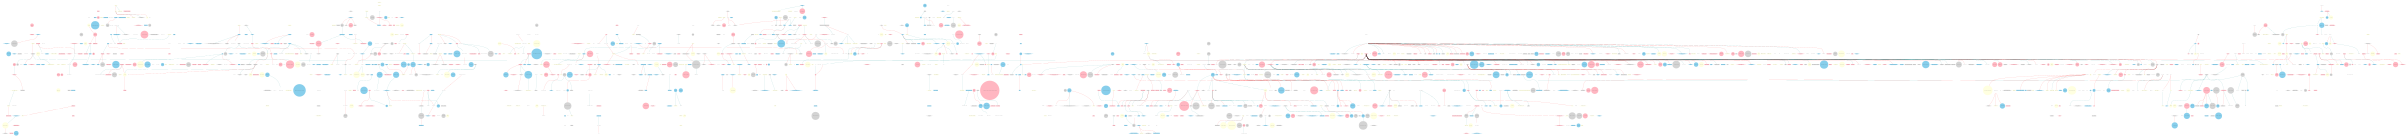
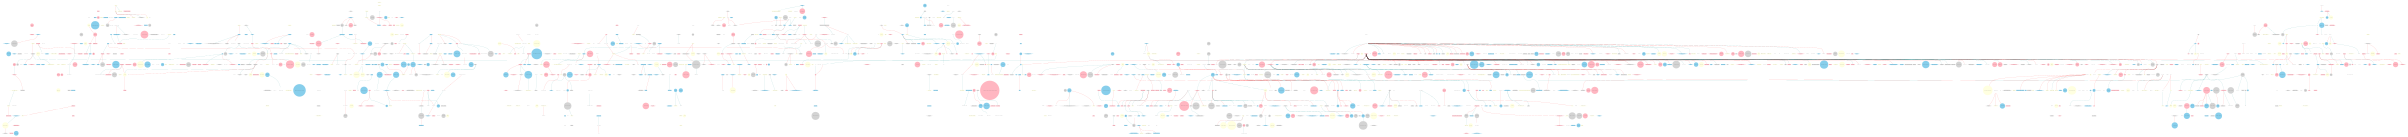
node "Schizoaffective disorder": fillcolor skyblue -> white
